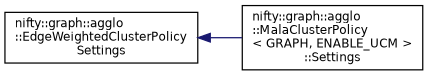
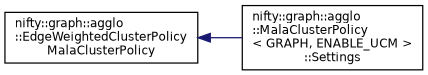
node "nifty::graph::agglo ::EdgeWeightedClusterPolicy Settings": label "nifty::graph::agglo ::EdgeWeightedClusterPolicy Settings" -> "nifty::graph::agglo ::EdgeWeightedClusterPolicy MalaClusterPolicy"
